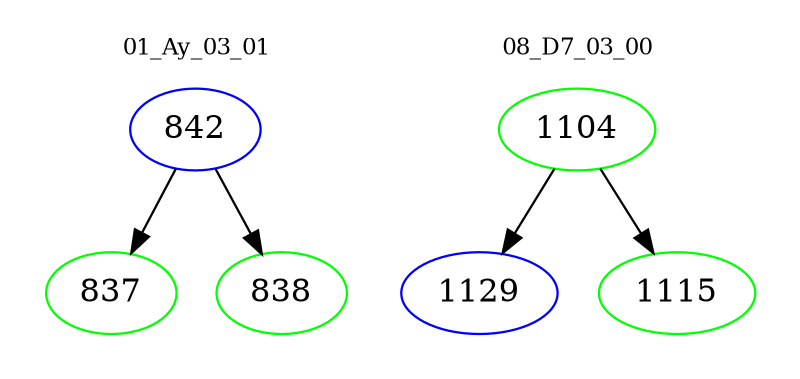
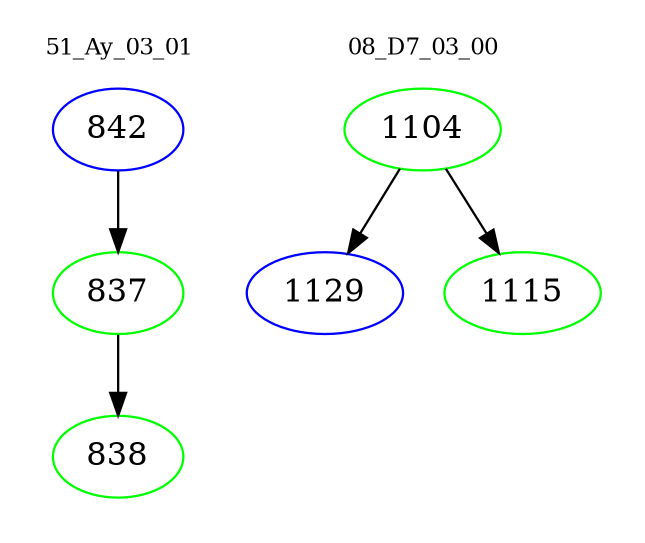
cluster "01_Ay_03_01": label "01_Ay_03_01" -> "51_Ay_03_01"
edge "842" -> "838": now "837" -> "838"
